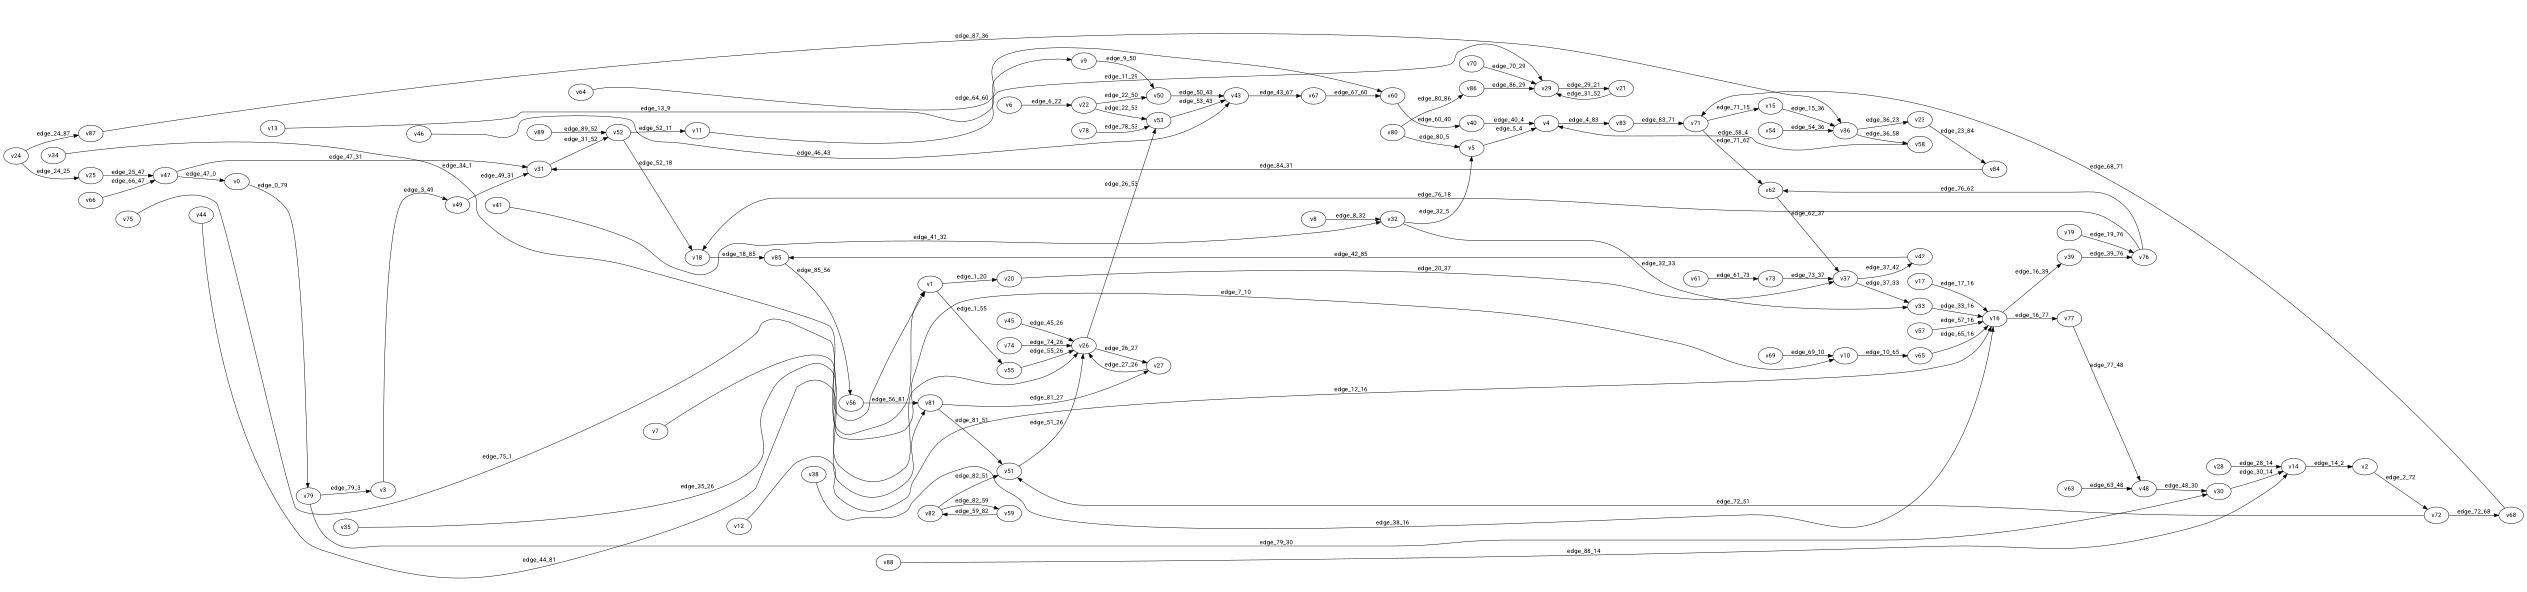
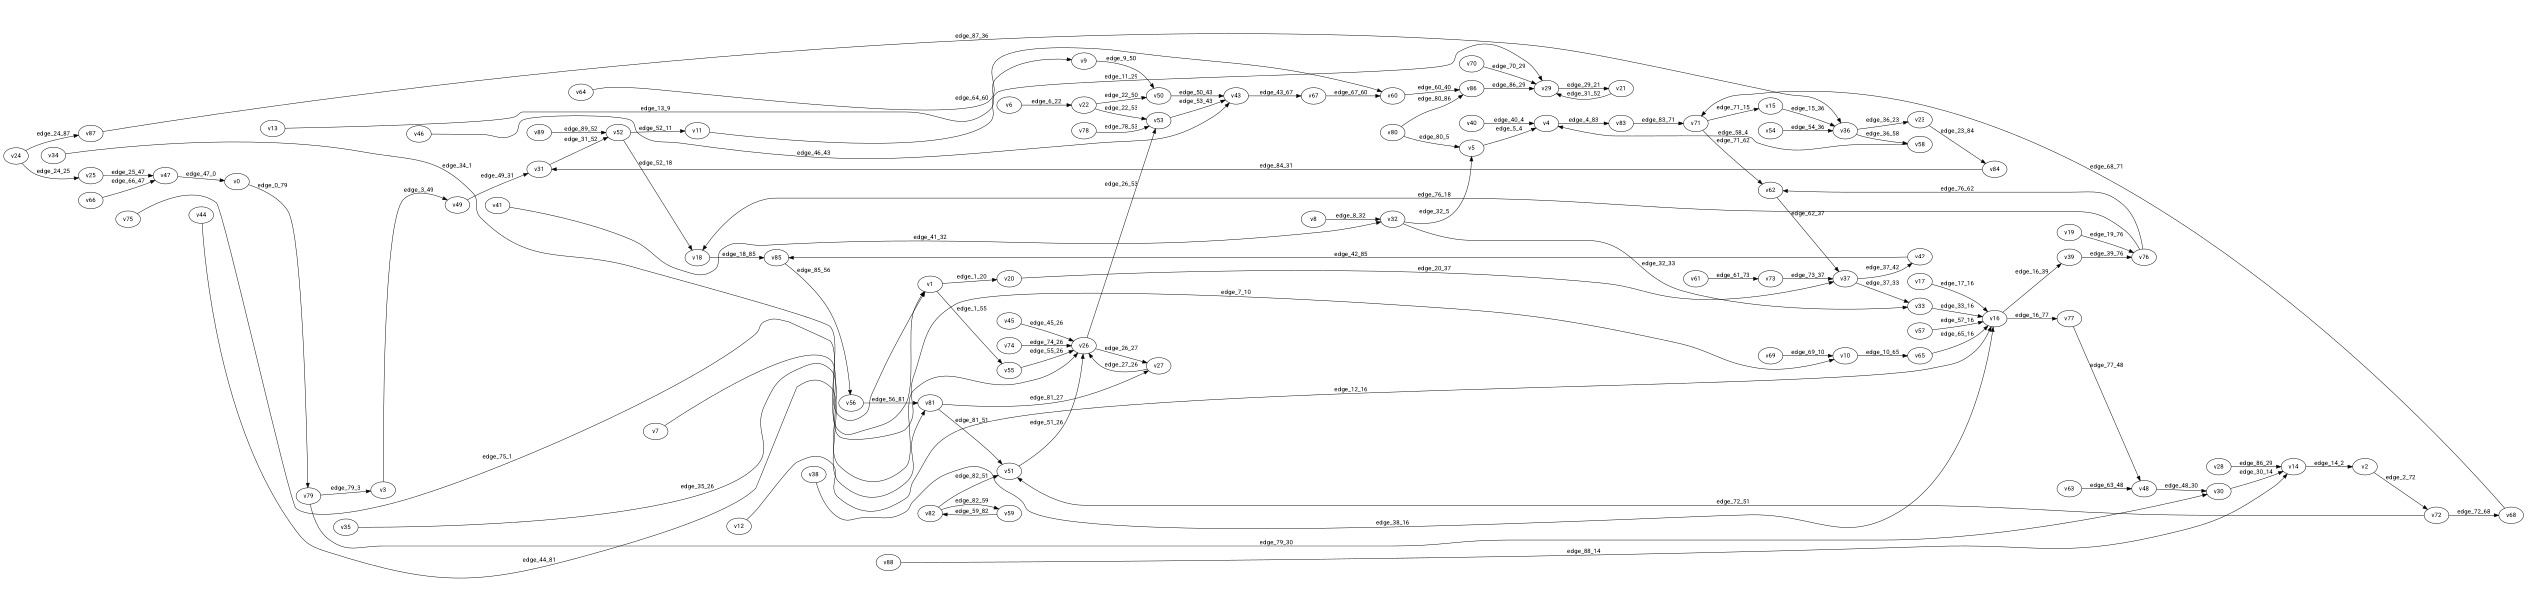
edge "v60" -> "v40": now "v60" -> "v86"
edge "v47" -> "v31": removed, label "edge_47_31"
edge "v28" -> "v14": label "edge_28_14" -> "edge_86_29"
